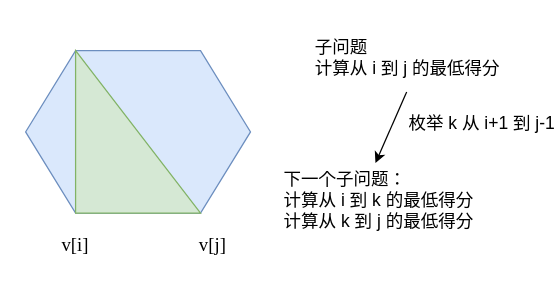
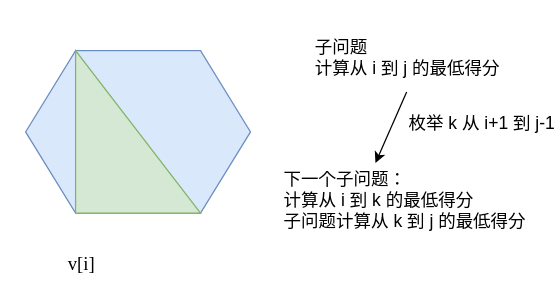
node "下一个子问题： 计算从 i 到 k 的最低得分计算从 k 到 j 的最低得分": label "下一个子问题： 计算从 i 到 k 的最低得分计算从 k 到 j 的最低得分" -> "下一个子问题： 计算从 i 到 k 的最低得分子问题计算从 k 到 j 的最低得分"
node "v[i]": moved (76, 244) -> (82, 263)
node "v[j]": removed
